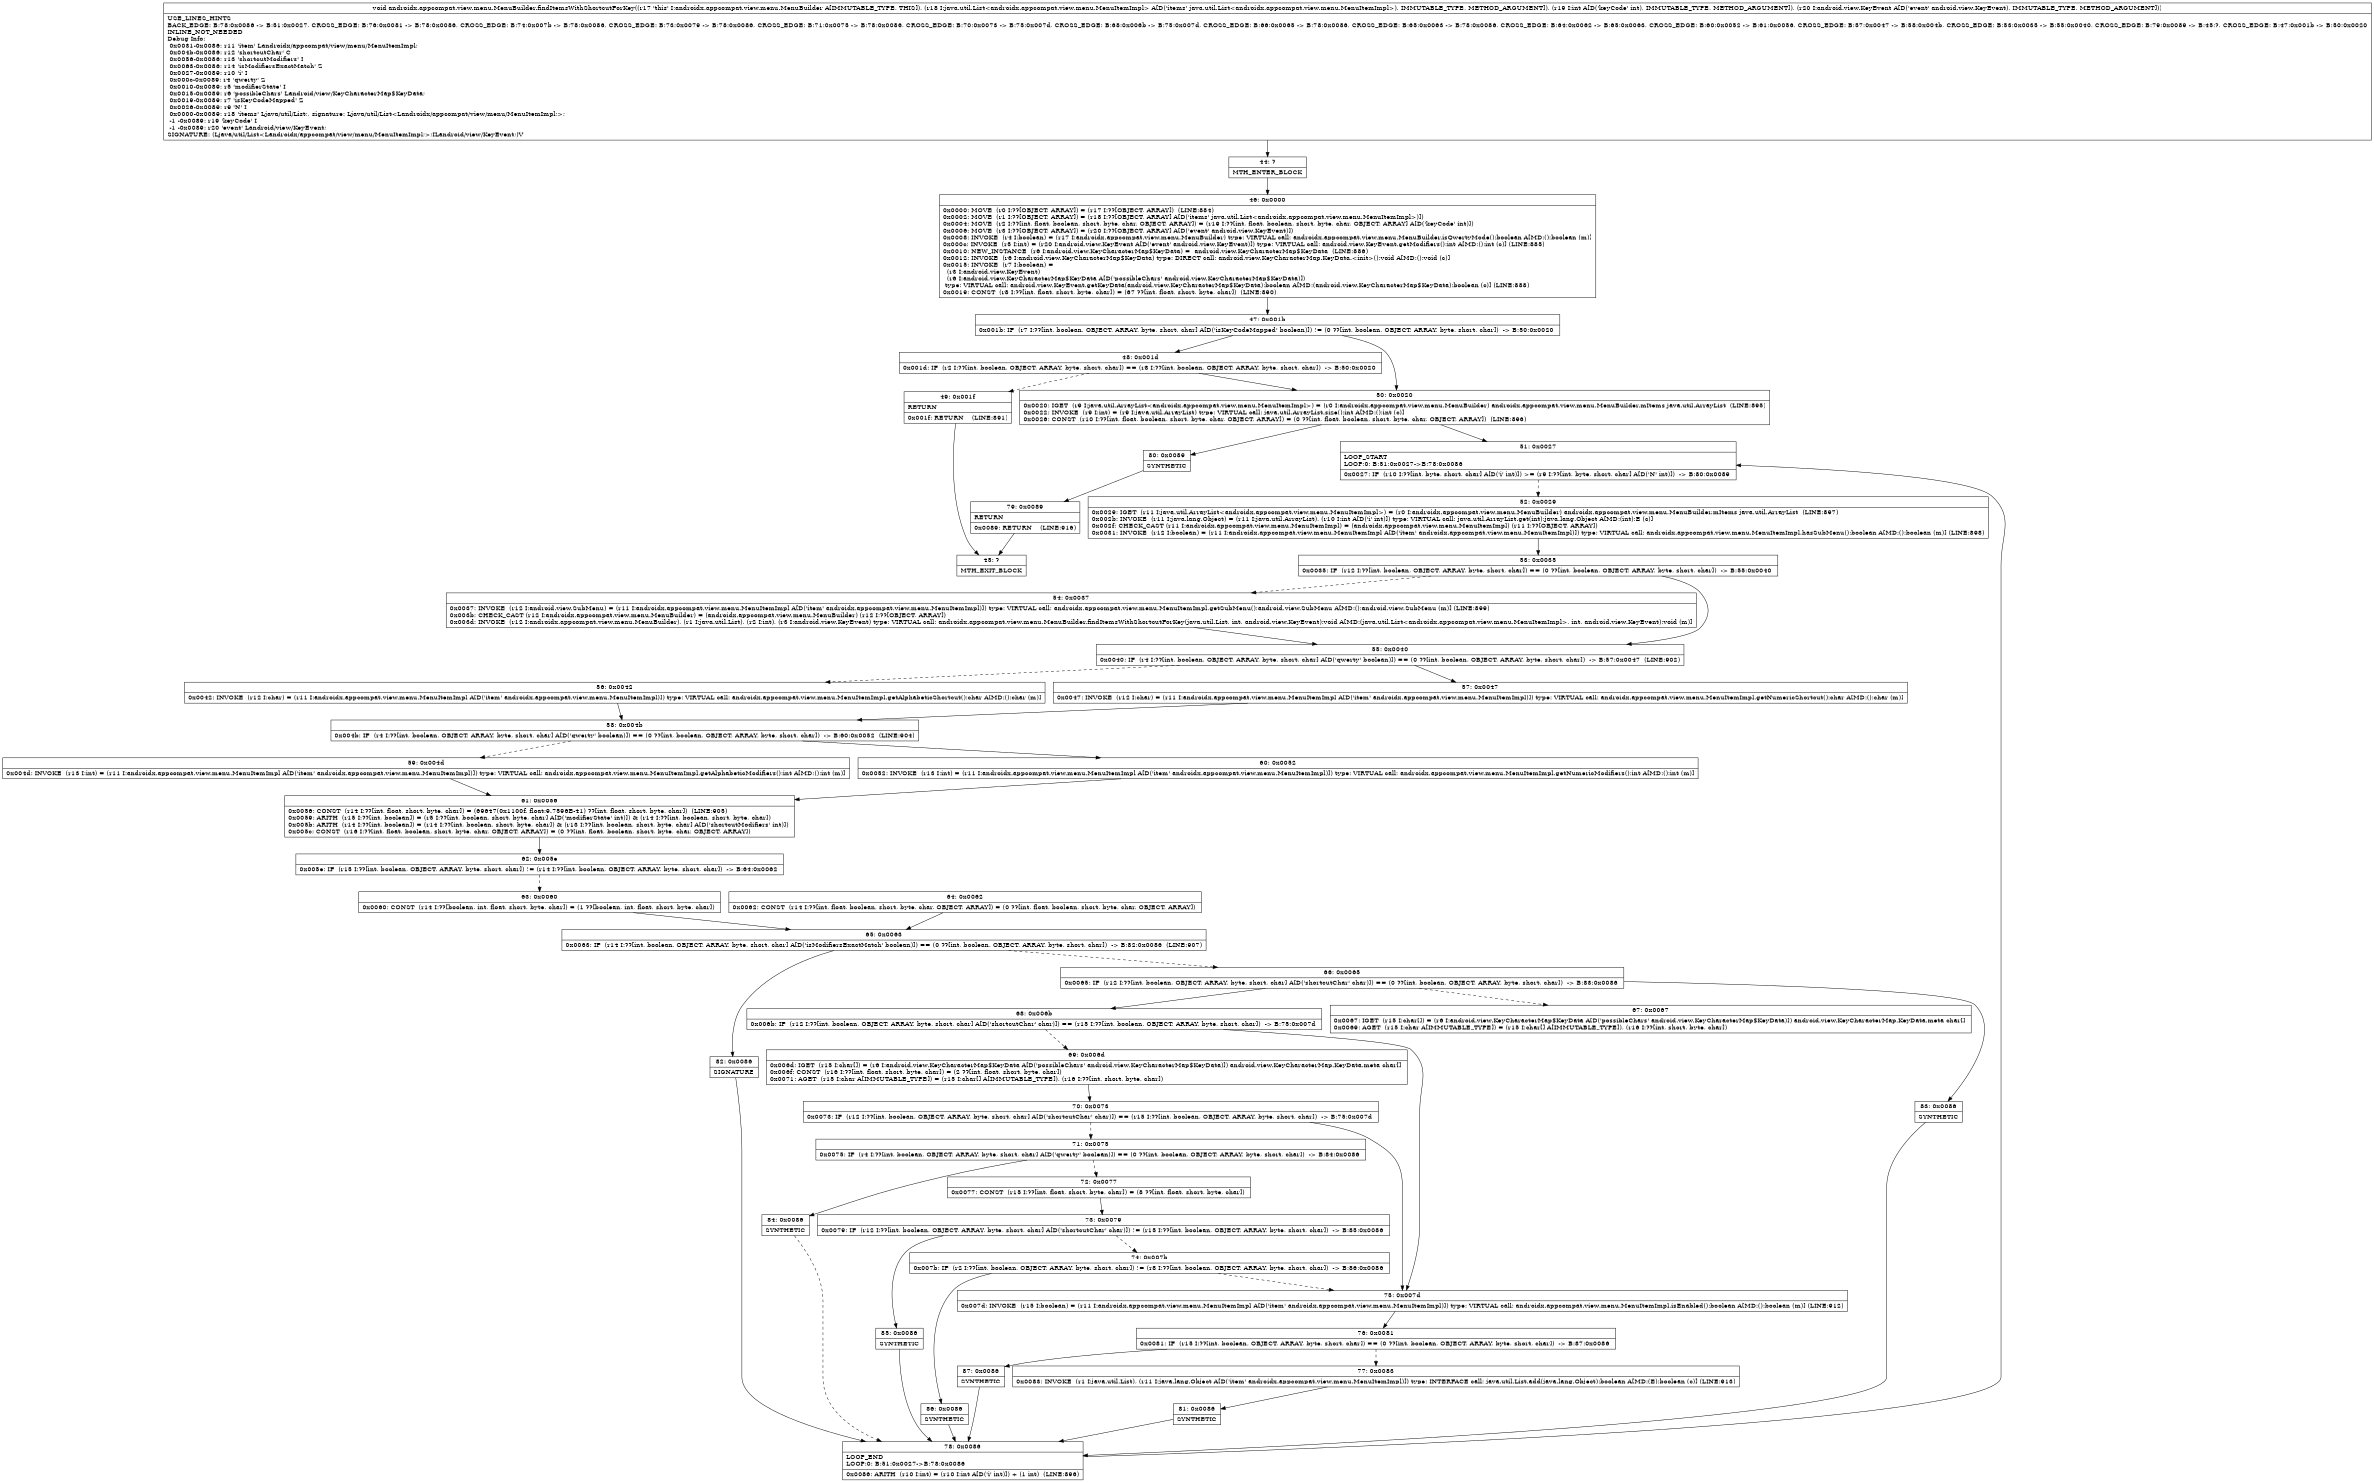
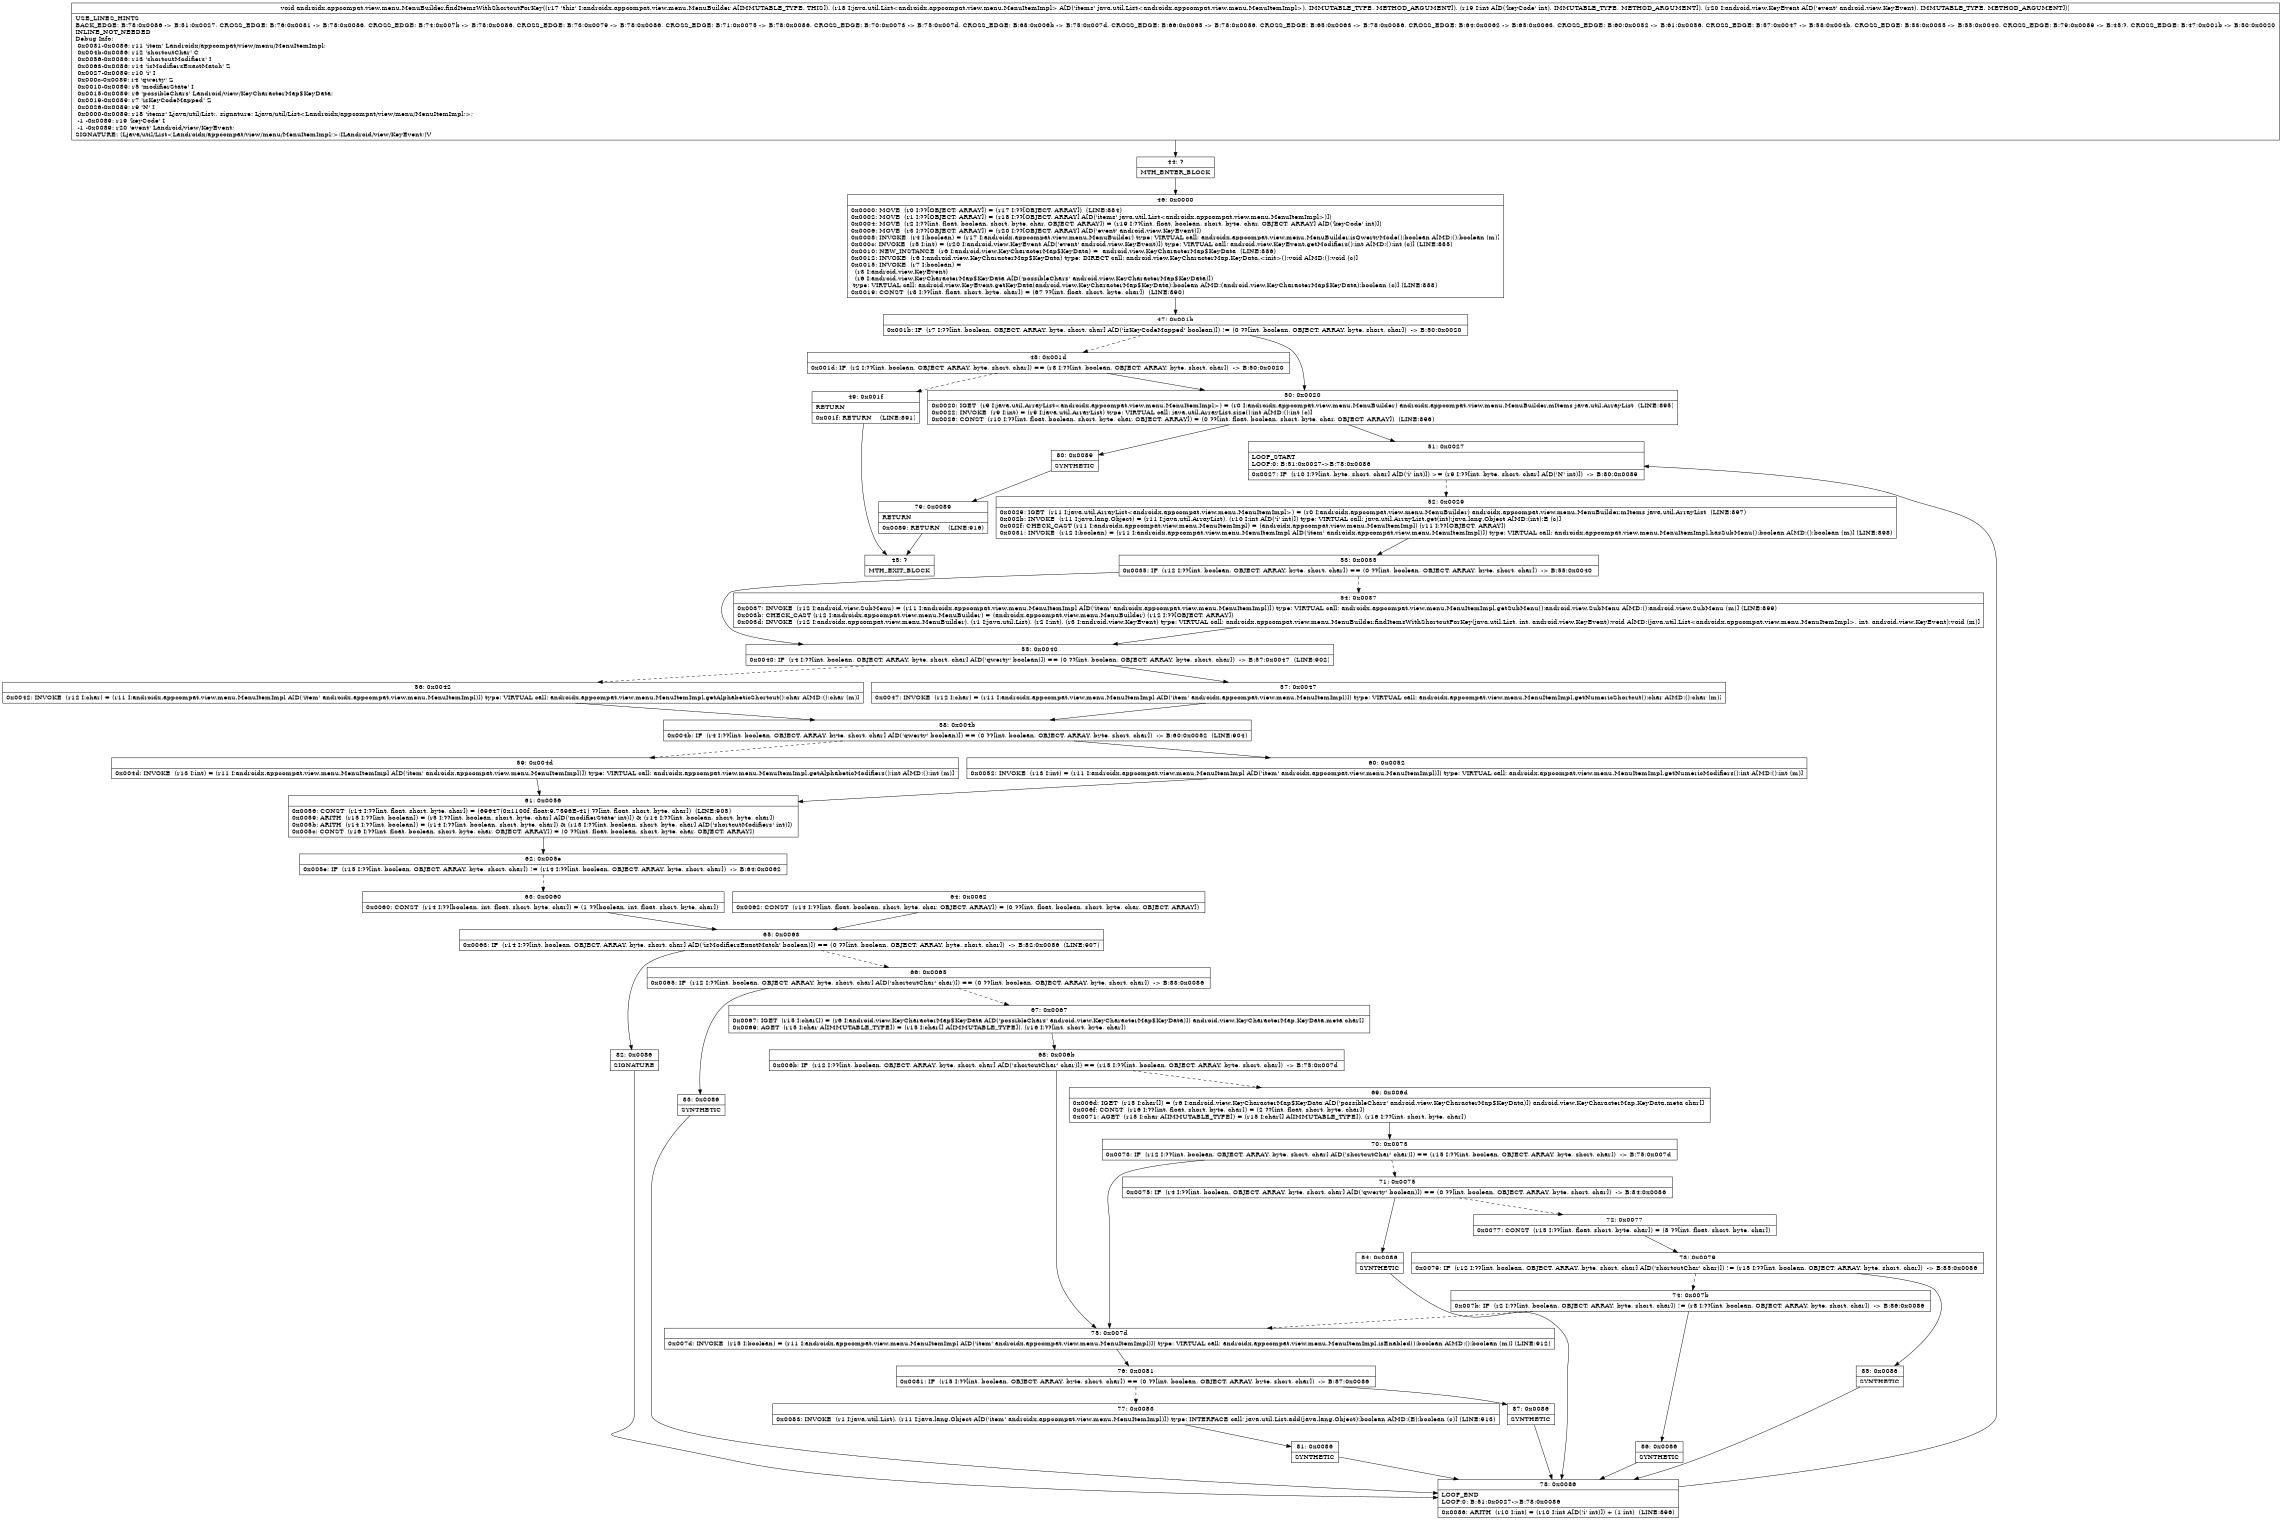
edge "47: 0x001b" -> "48: 0x001d": style solid -> dashed
edge "66: 0x0065" -> "68: 0x006b": now "67: 0x0067" -> "68: 0x006b"
edge "84: 0x0086" -> "78: 0x0086": style dashed -> solid
